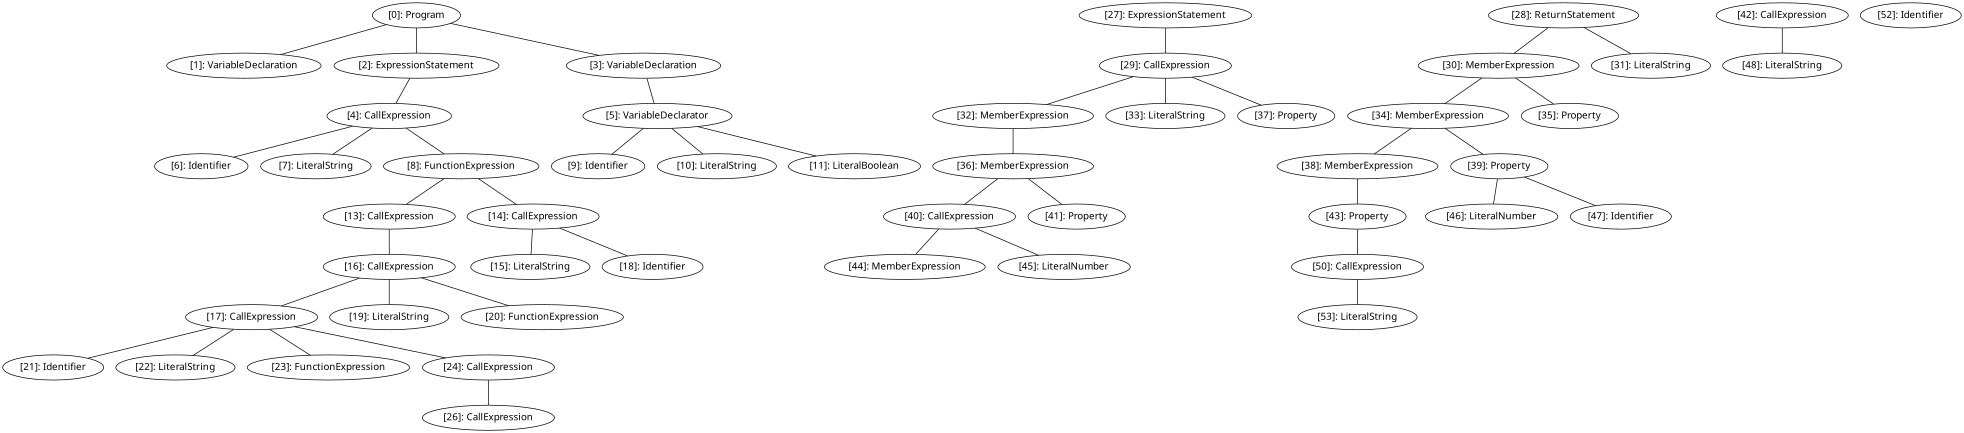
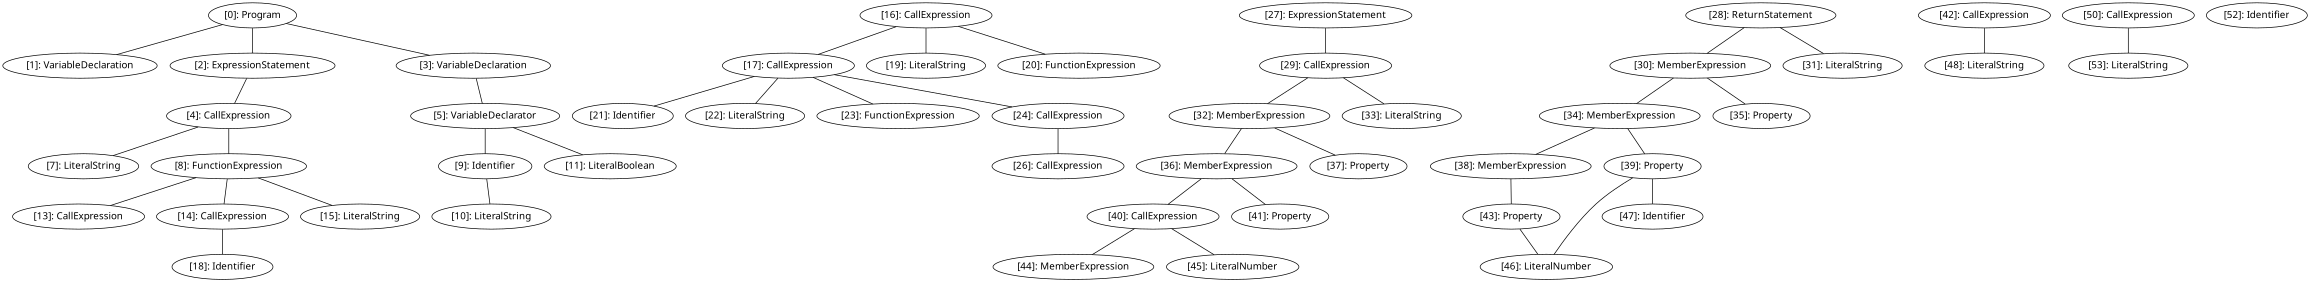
edge "[29]: CallExpression" -- "[37]: Property": now "[32]: MemberExpression" -- "[37]: Property"
edge "[5]: VariableDeclarator" -- "[10]: LiteralString": now "[9]: Identifier" -- "[10]: LiteralString"
node "[6]: Identifier": removed
edge "[13]: CallExpression" -- "[16]: CallExpression": removed
edge "[14]: CallExpression" -- "[15]: LiteralString": now "[8]: FunctionExpression" -- "[15]: LiteralString"
edge "[43]: Property" -- "[50]: CallExpression": now "[43]: Property" -- "[46]: LiteralNumber"
